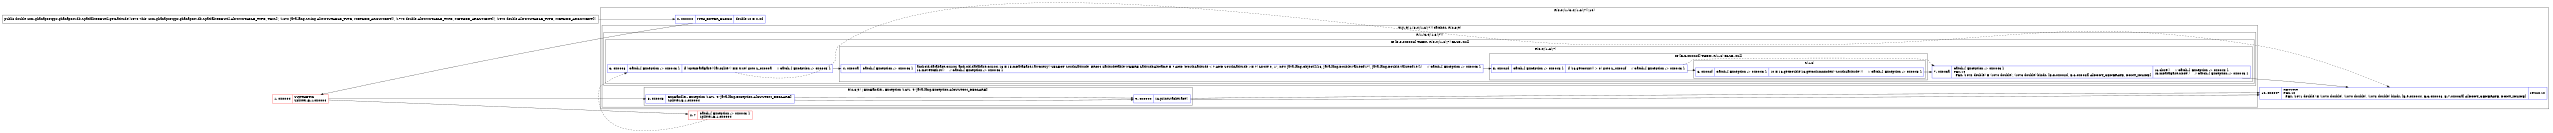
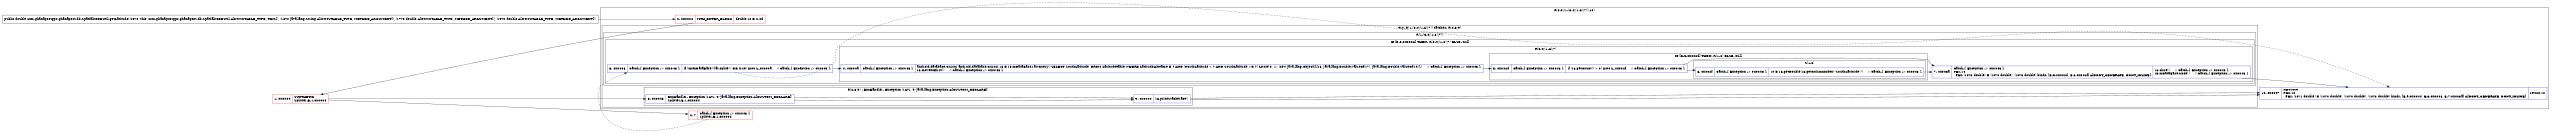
node "0: 0x0000": color blue -> red
edge "5: 0x002d" -> "7: 0x003a": style dashed -> solid
